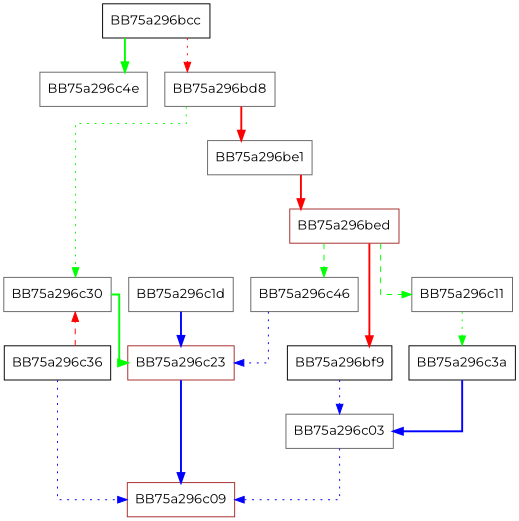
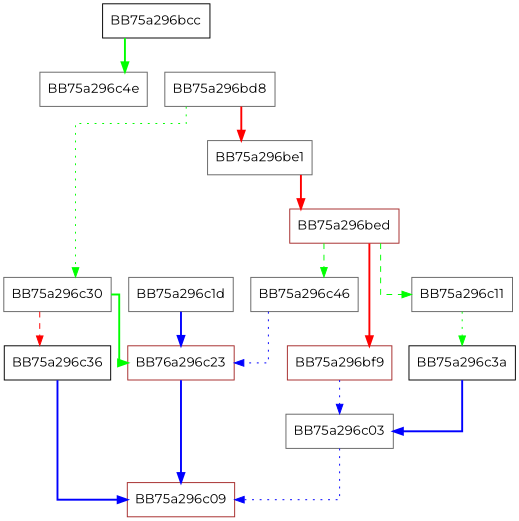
edge "BB75a296bcc" -> "BB75a296bd8": removed
edge "BB75a296c36" -> "BB75a296c30": reversed
node "BB75a296c23": label "BB75a296c23" -> "BB76a296c23"
node "BB75a296bf9": color black -> brown
edge "BB75a296c36" -> "BB75a296c09": style dotted -> bold
